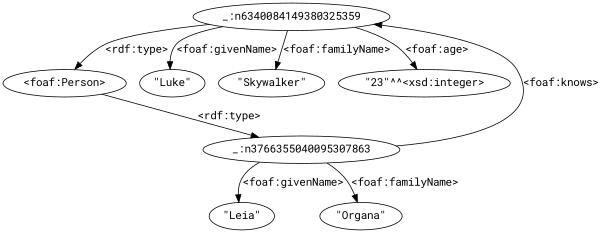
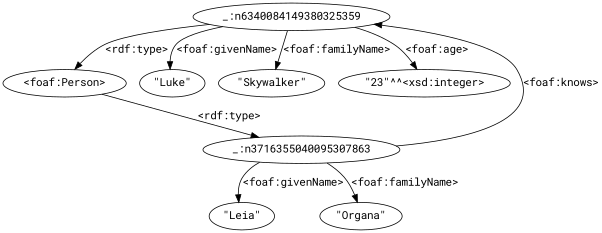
node "_:n3766355040095307863": label "_:n3766355040095307863" -> "_:n3716355040095307863"
